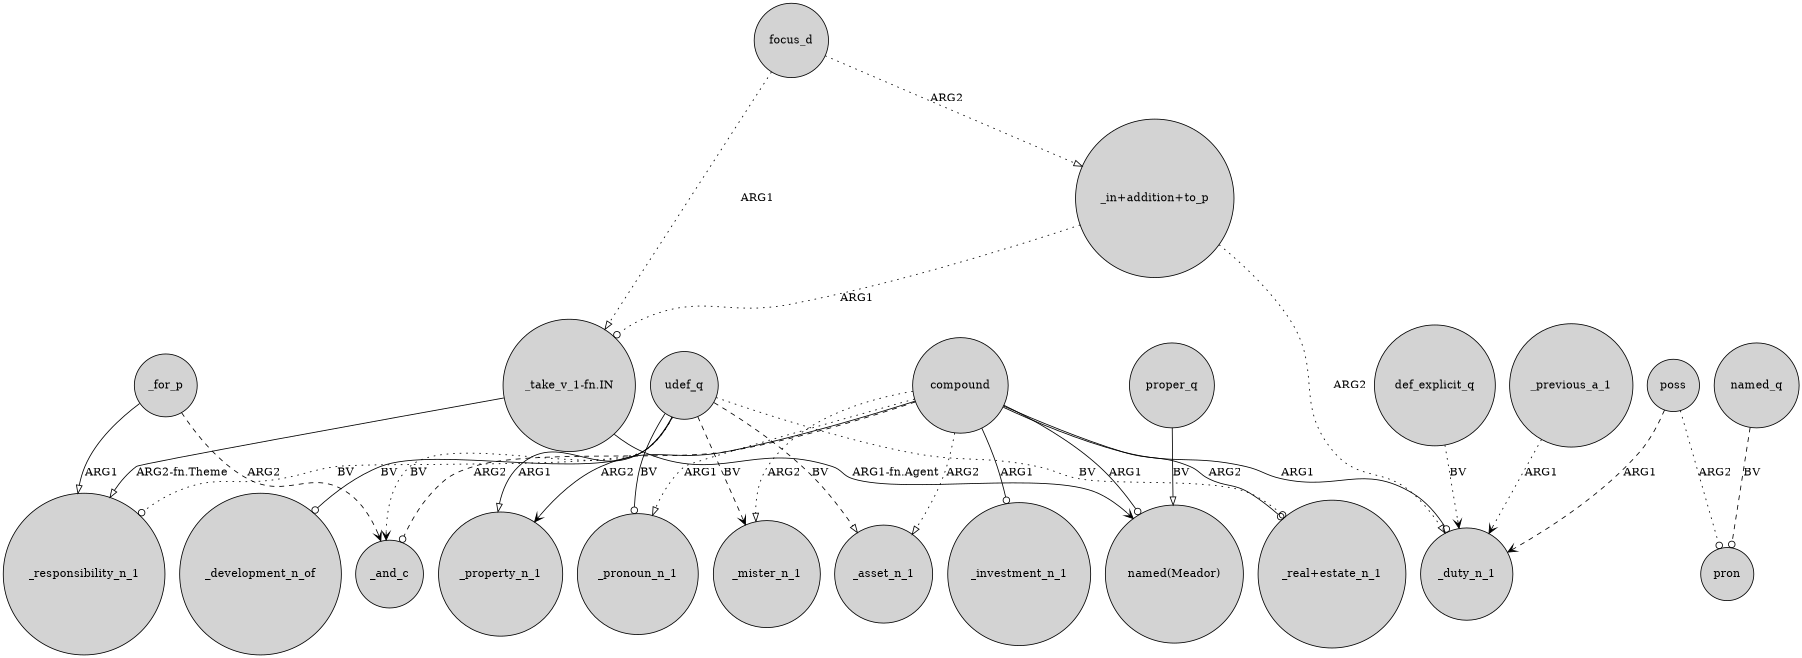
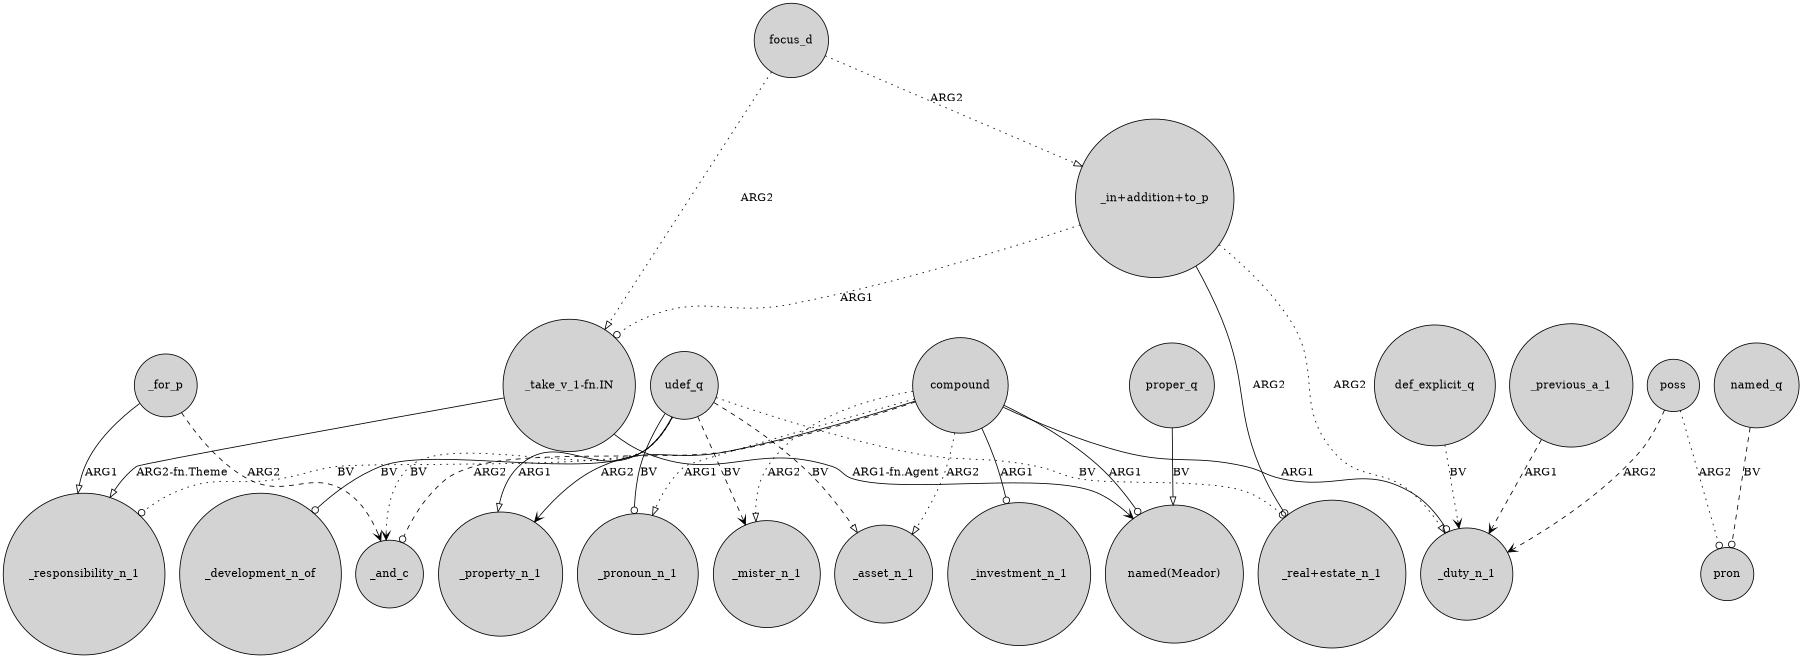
edge "focus_d" -> "_take_v_1-fn.IN": label "ARG1" -> "ARG2"
edge "compound" -> "_real+estate_n_1": now "_in+addition+to_p" -> "_real+estate_n_1"
edge "poss" -> "_duty_n_1": label "ARG1" -> "ARG2"
edge "_previous_a_1" -> "_duty_n_1": style dotted -> dashed
